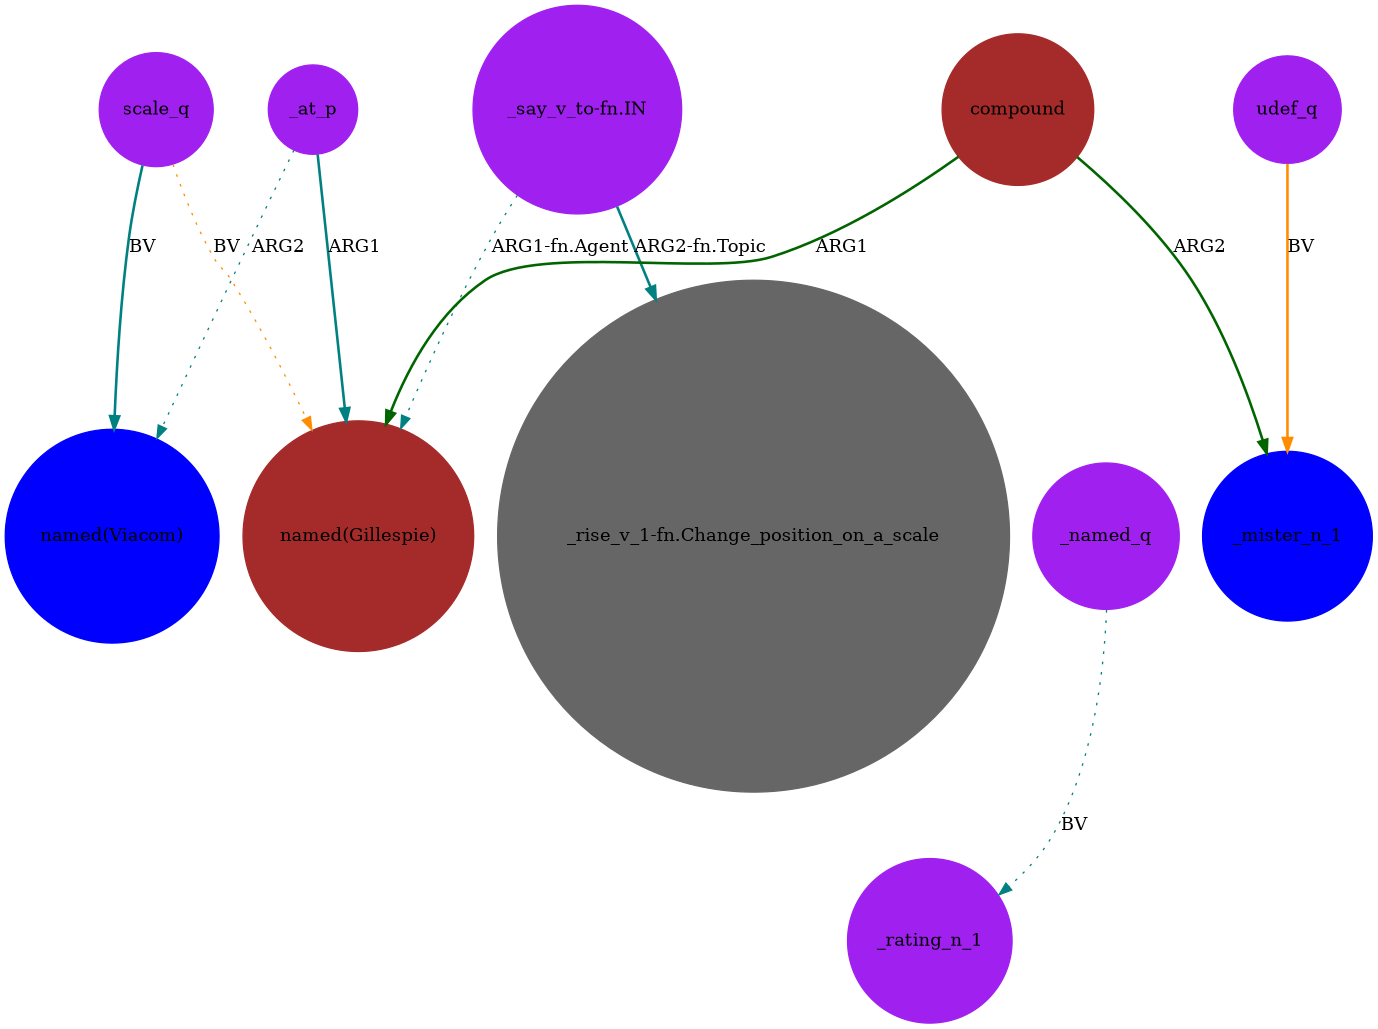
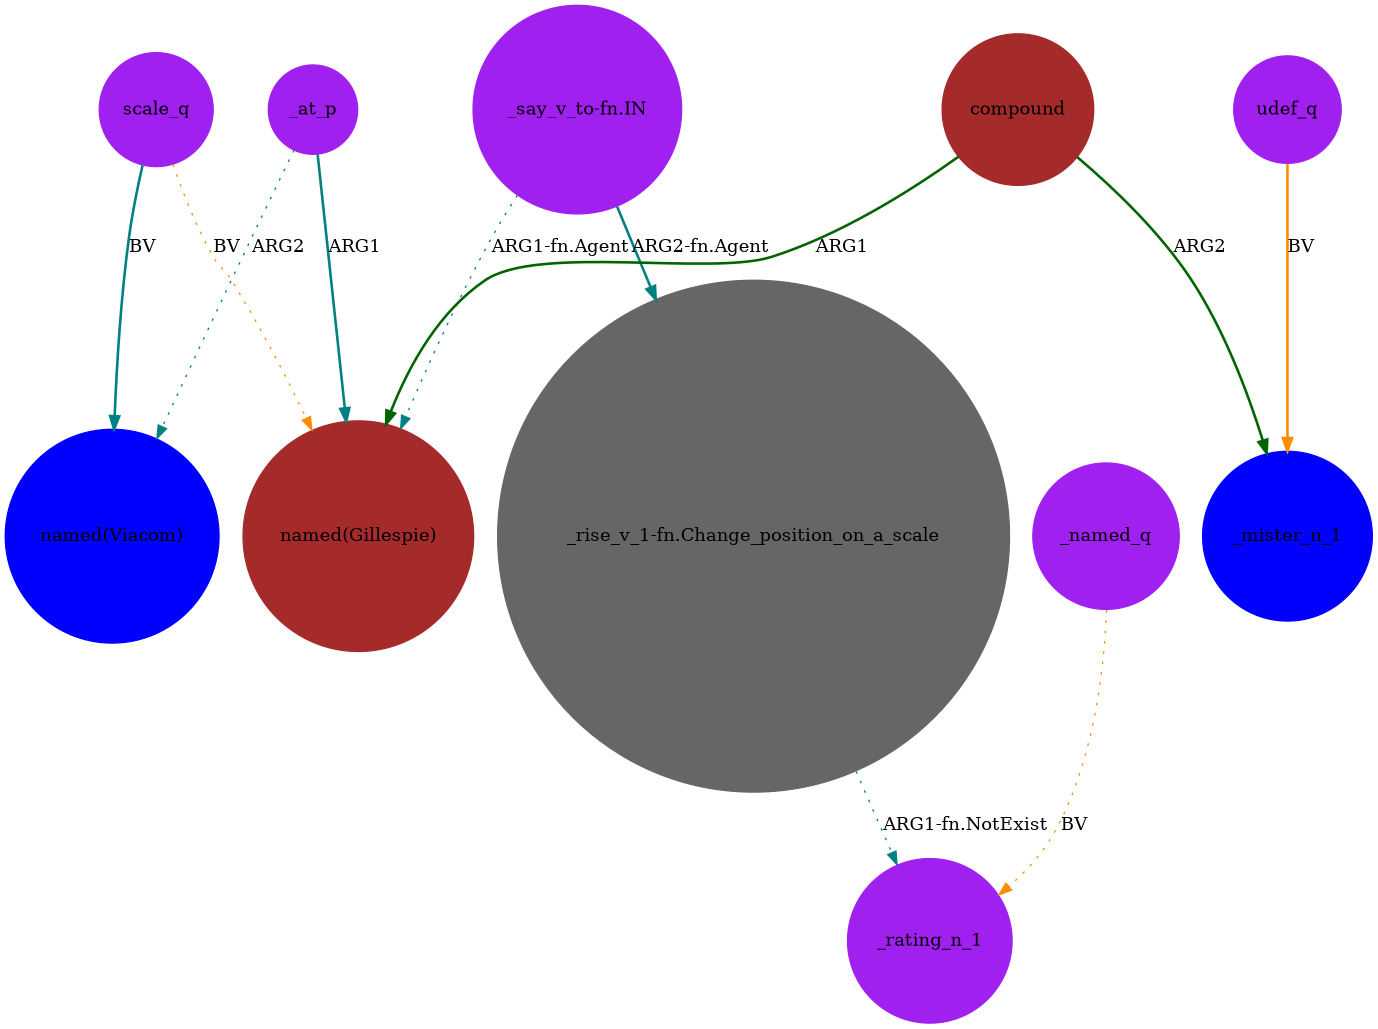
edge "_say_v_to-fn.IN" -> "_rise_v_1-fn.Change_position_on_a_scale": label "ARG2-fn.Topic" -> "ARG2-fn.Agent"
edge "_named_q" -> "_rating_n_1": color teal -> darkorange
edge "_rise_v_1-fn.Change_position_on_a_scale" -> "_rating_n_1": added, label "ARG1-fn.NotExist"
